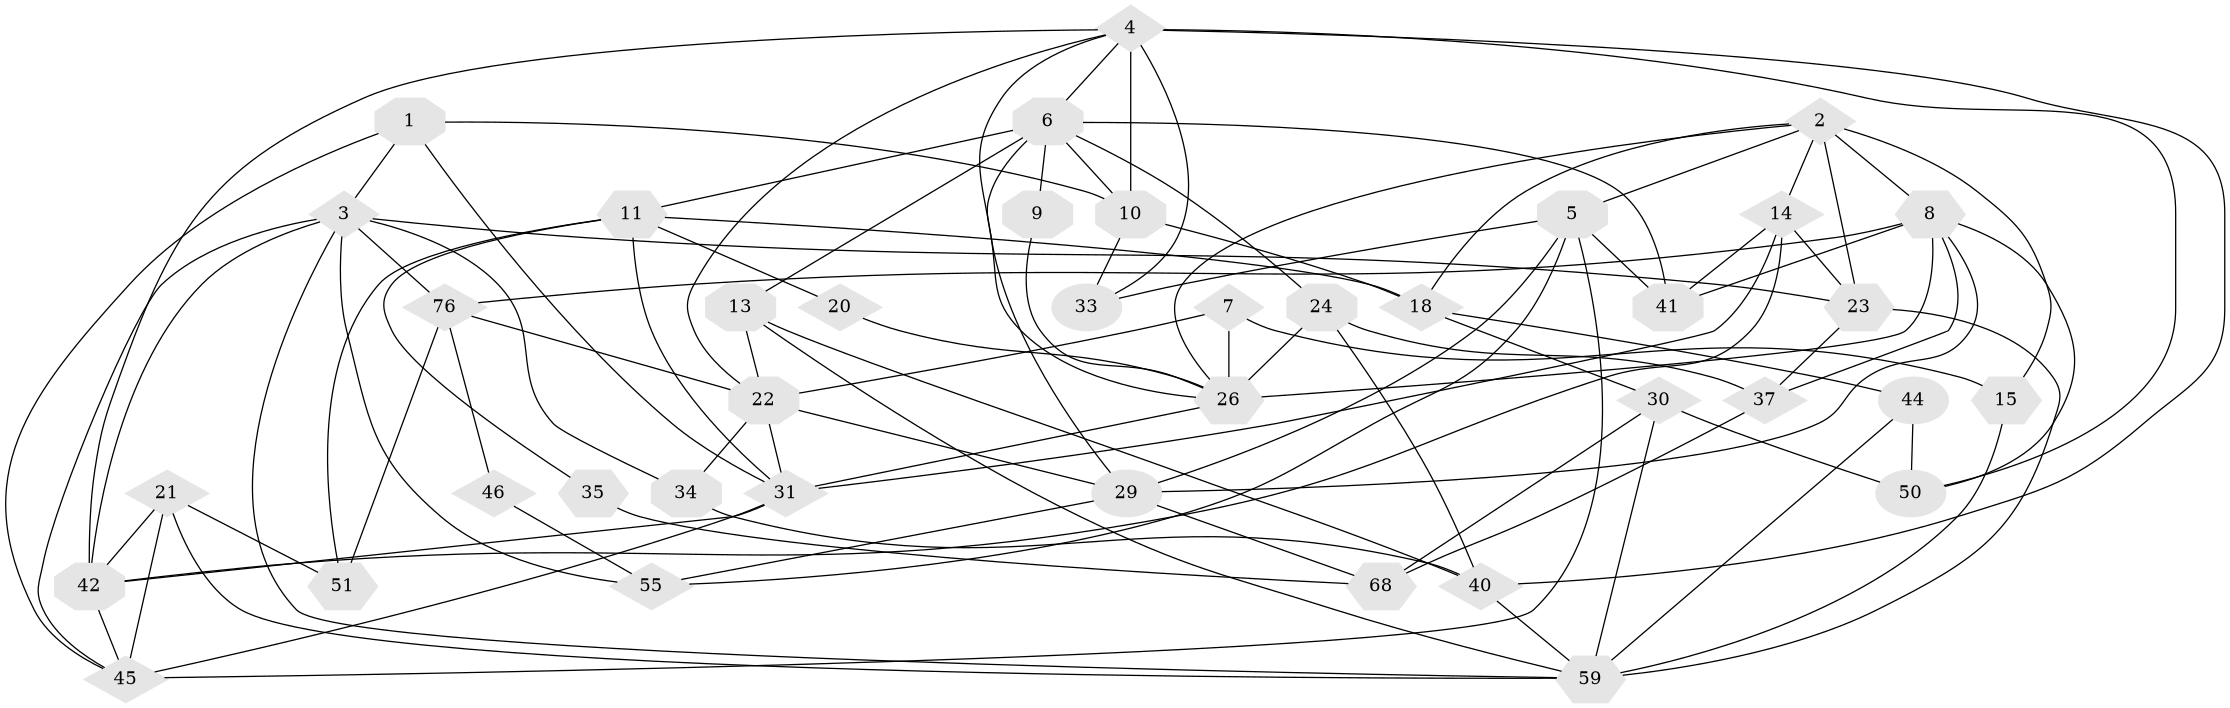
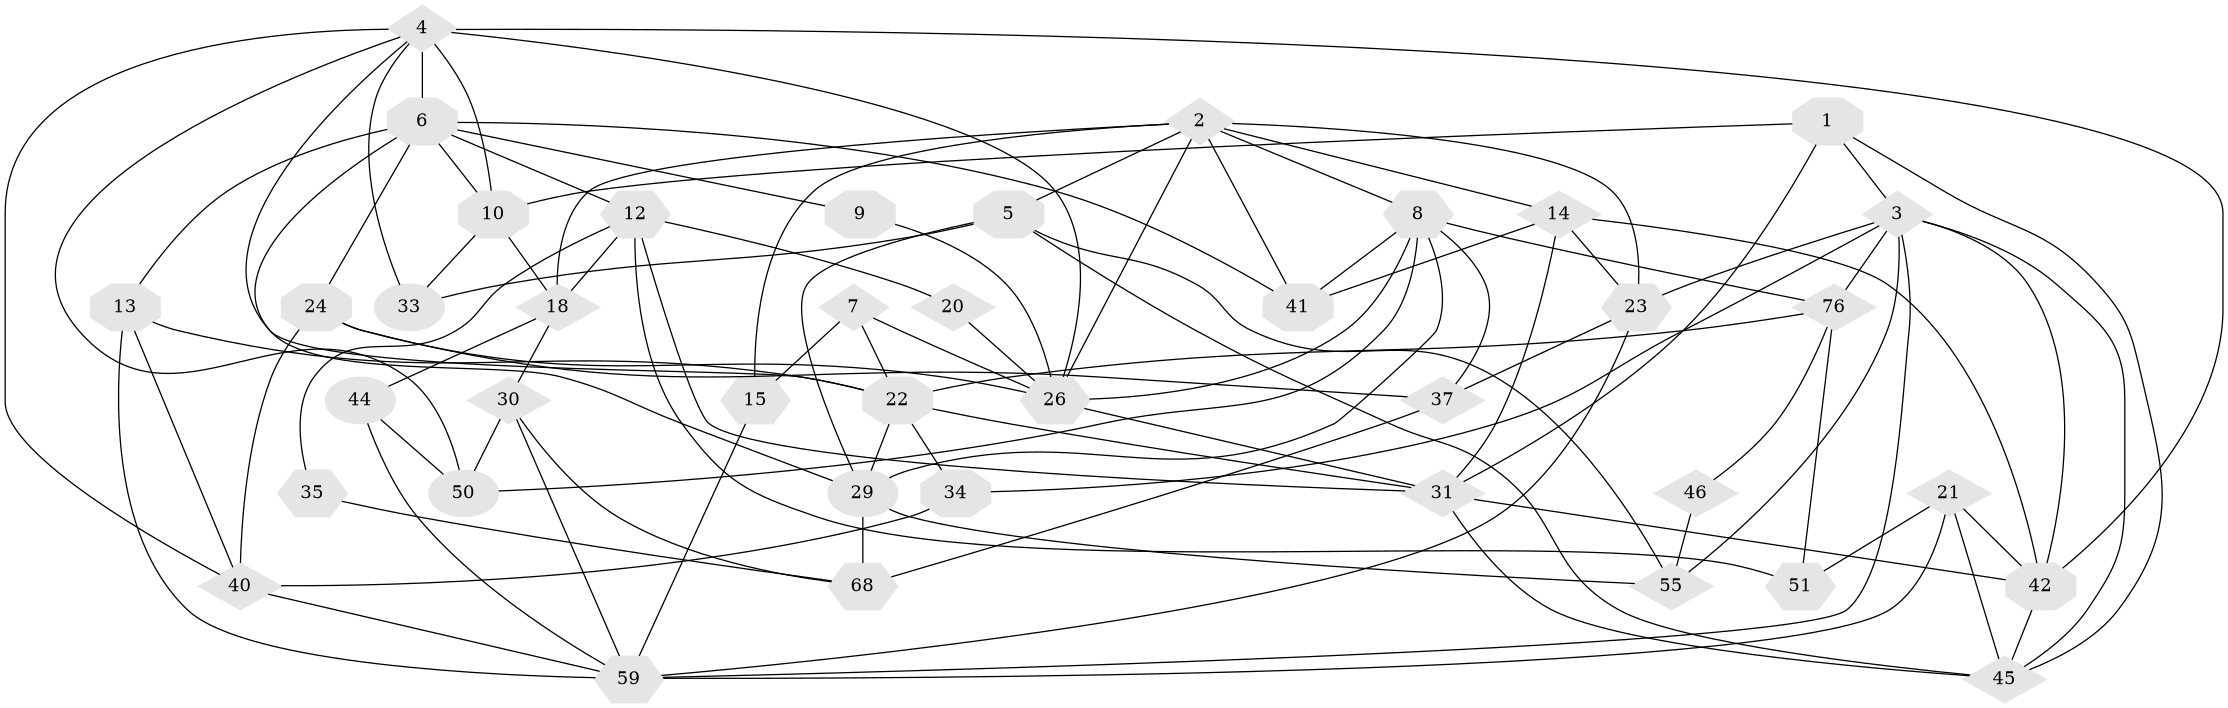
node "11": label "11" -> "12"
edge "5" -- "41": now "2" -- "41"
